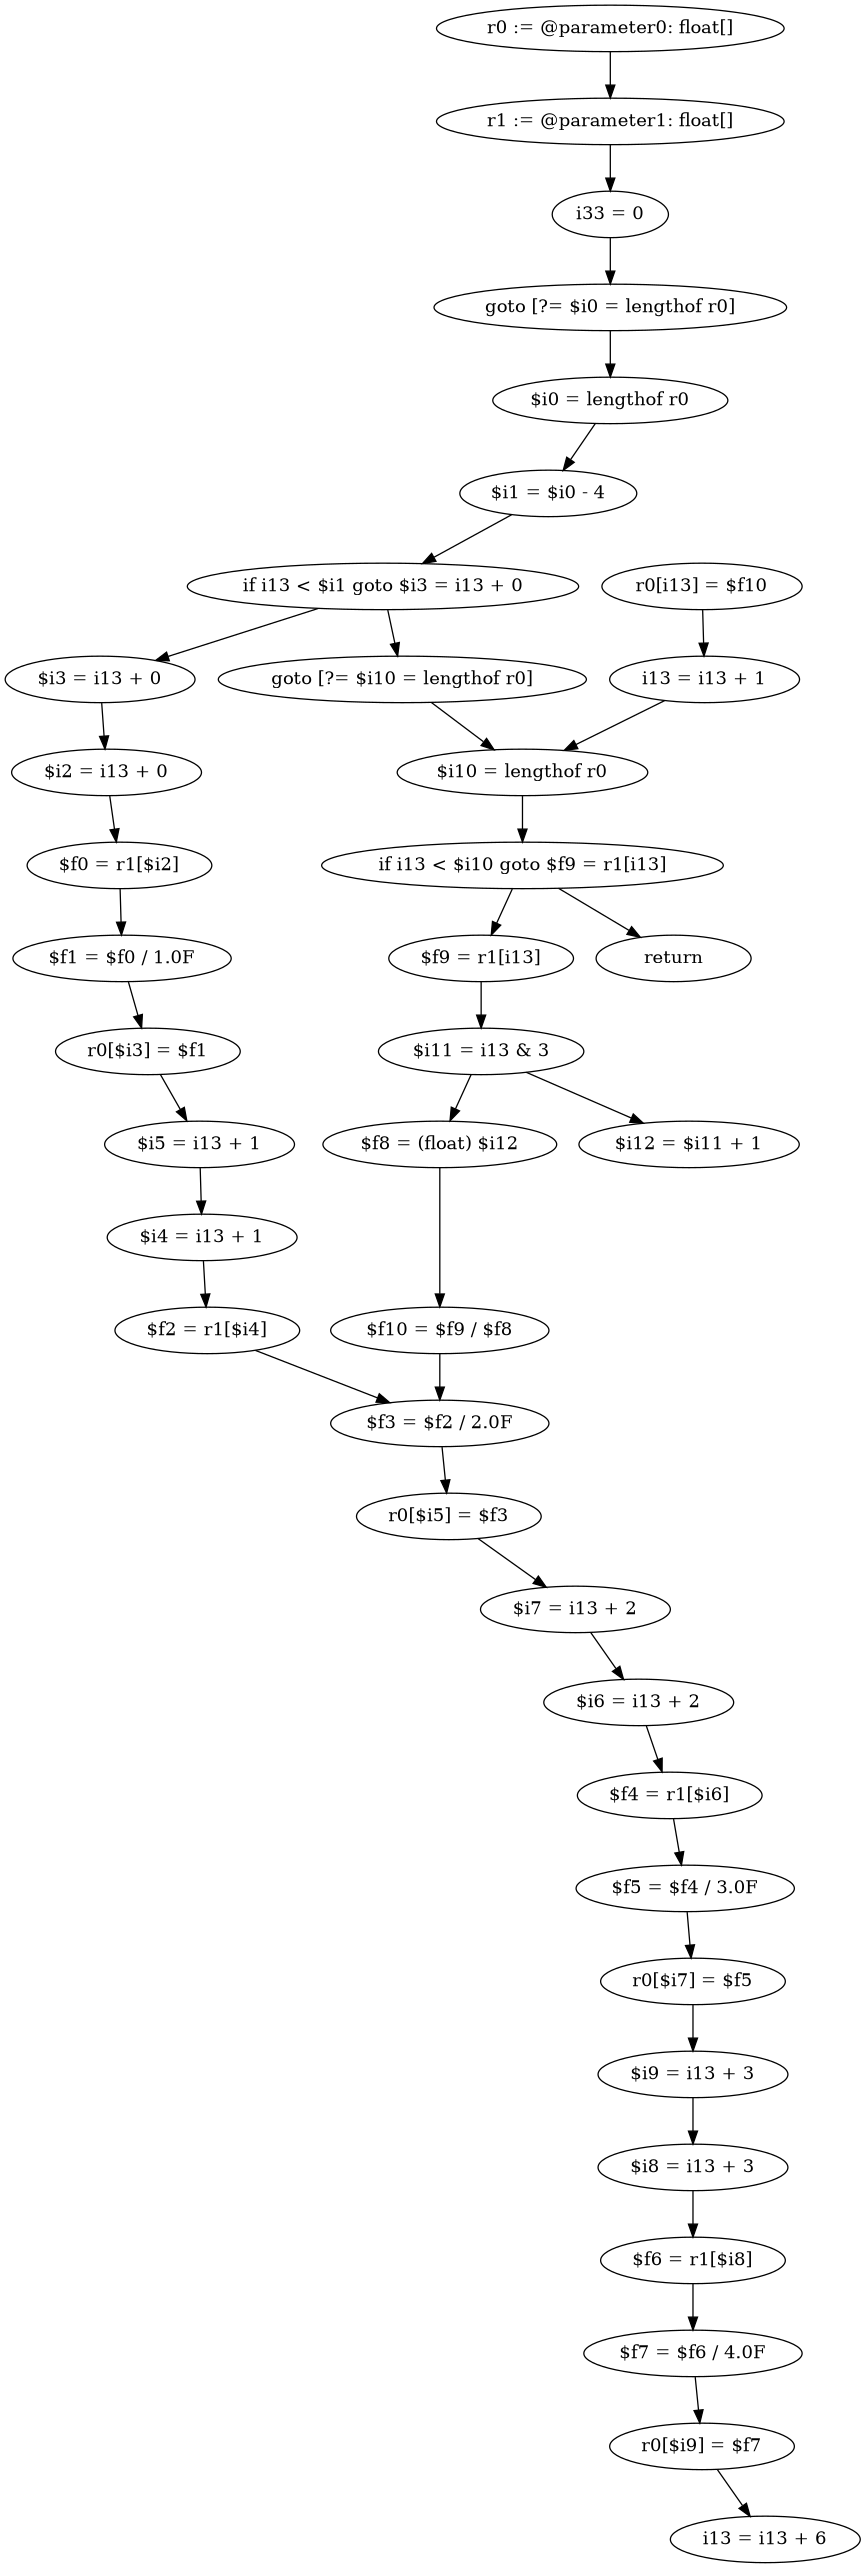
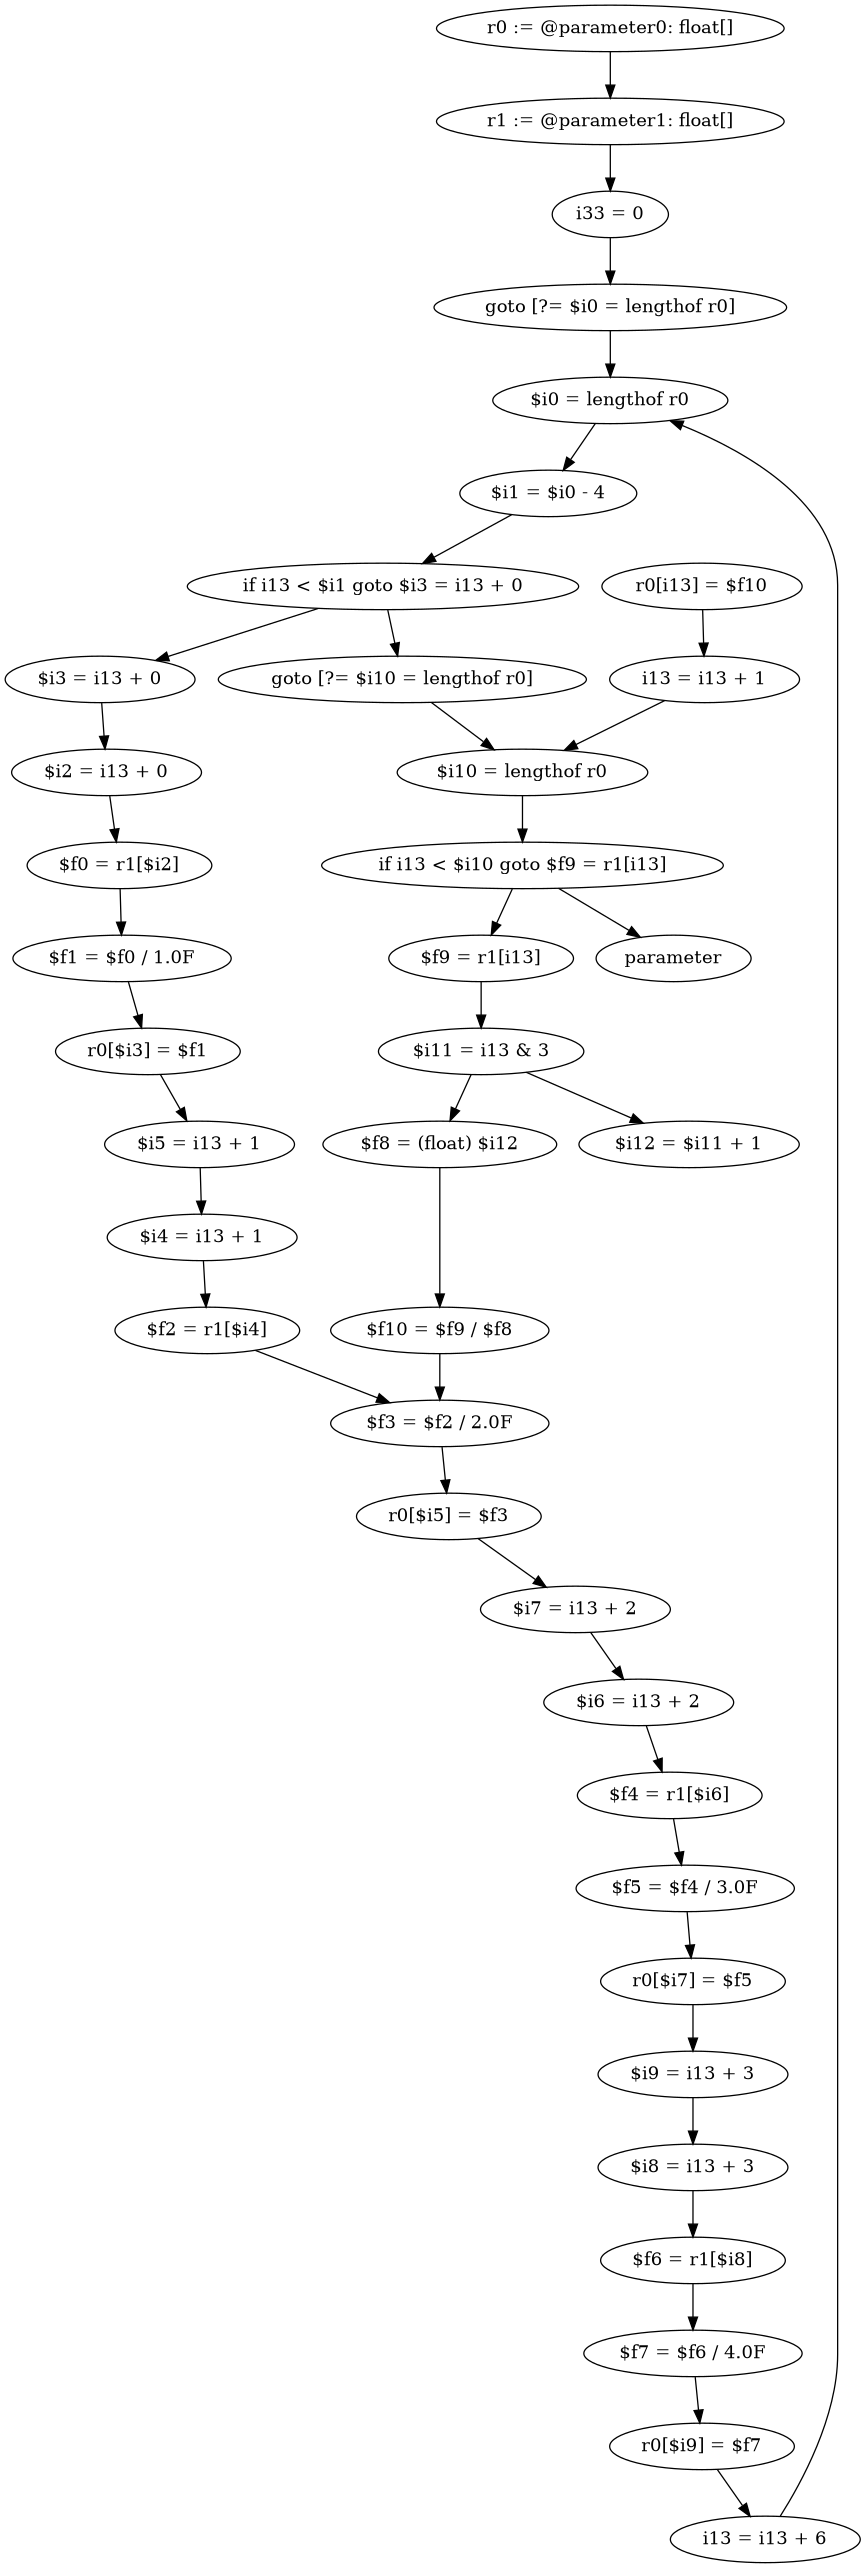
node "return": label "return" -> "parameter"
edge "i13 = i13 + 6" -> "$i0 = lengthof r0": added
